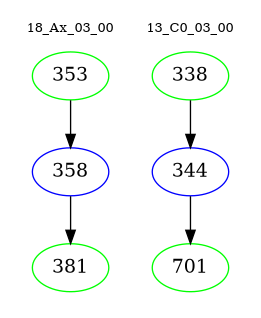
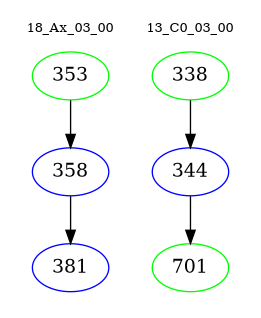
node "381": color green -> blue
